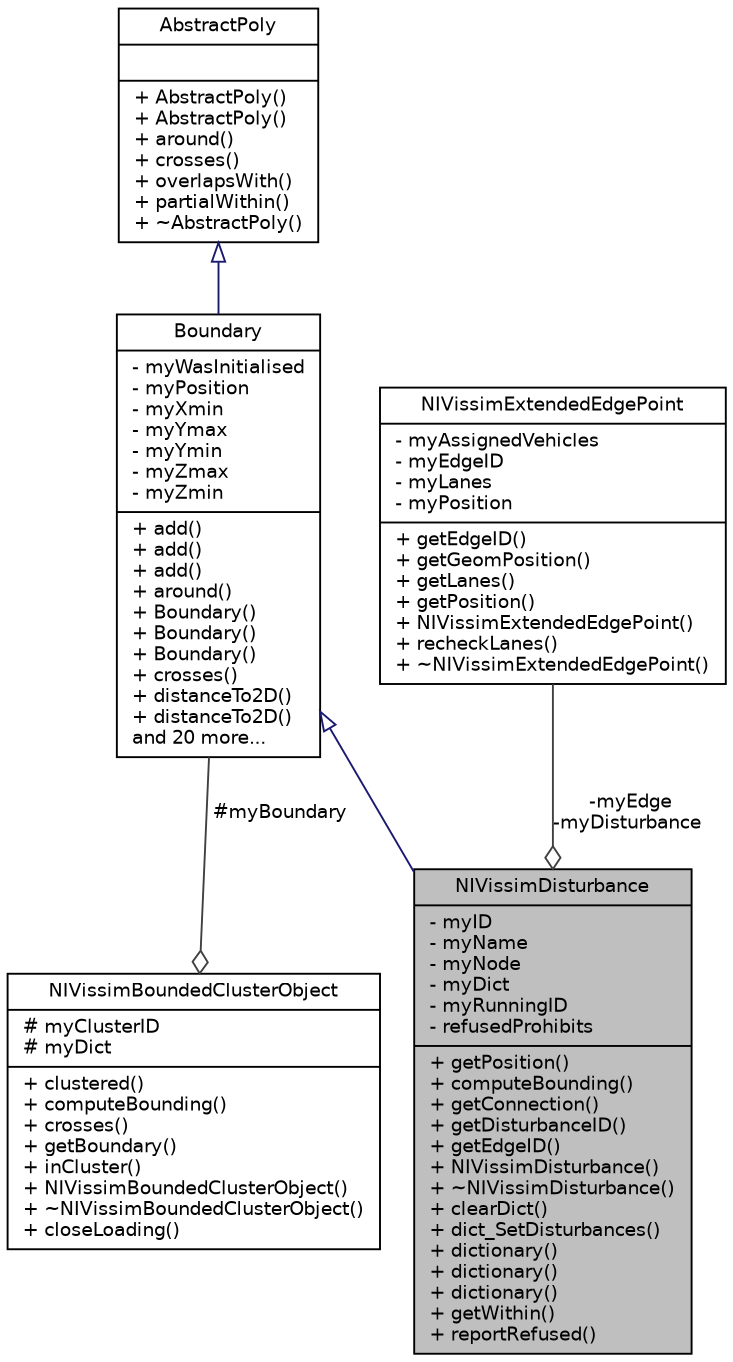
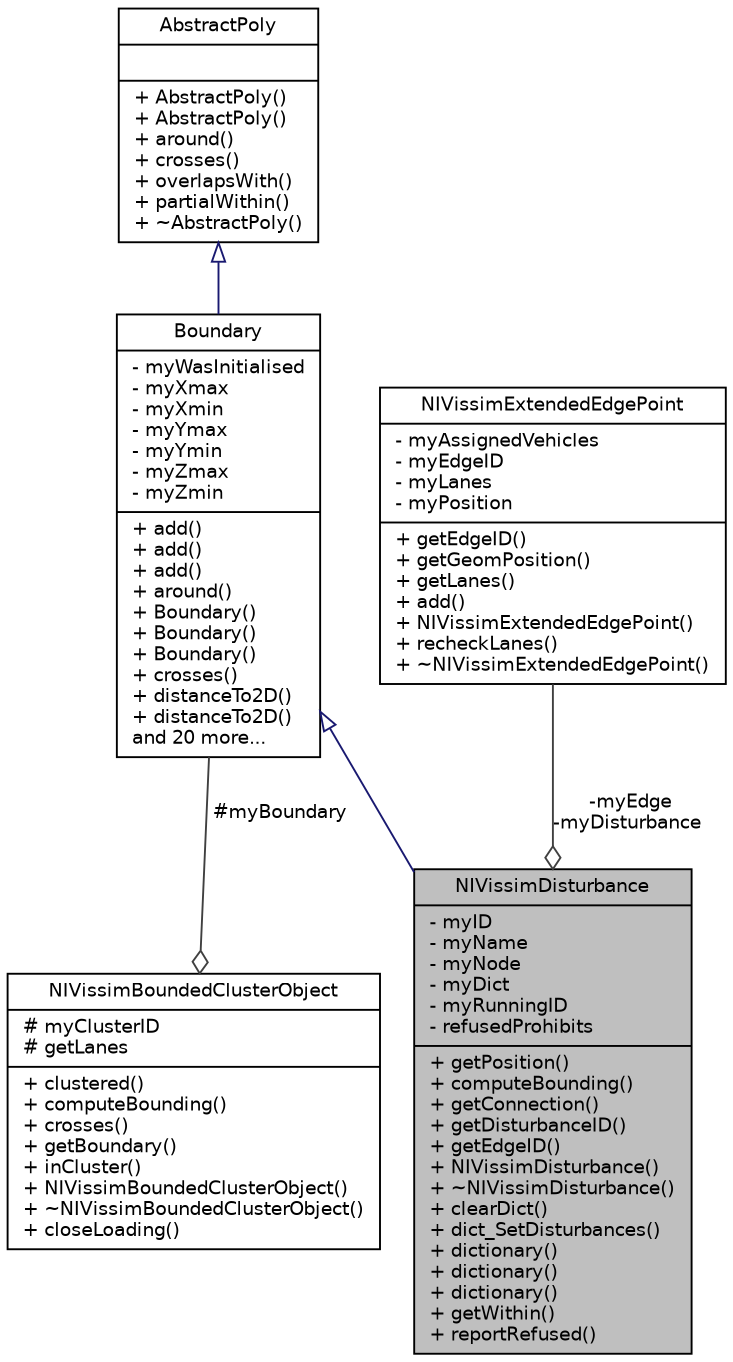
node "Boundary": text "- myPosition" -> "- myXmax"
node "NIVissimExtendedEdgePoint": text "+ getPosition()" -> "+ add()"
node "NIVissimBoundedClusterObject": text "# myDict" -> "# getLanes"
